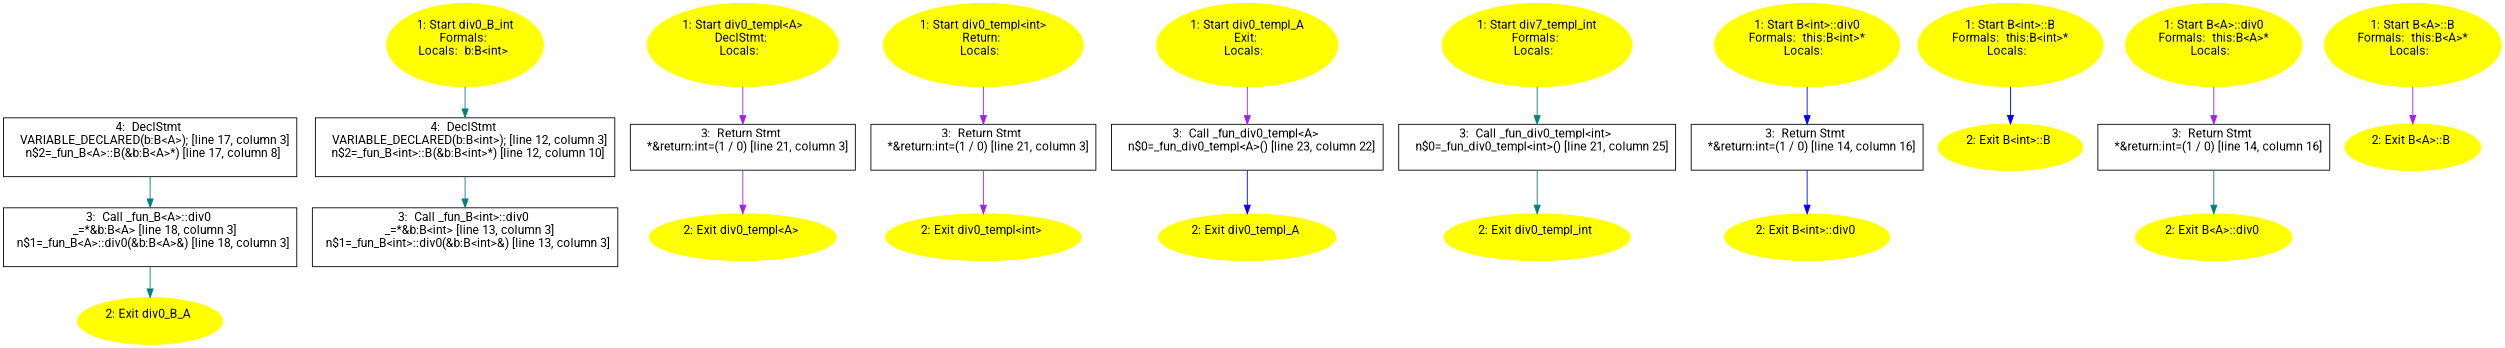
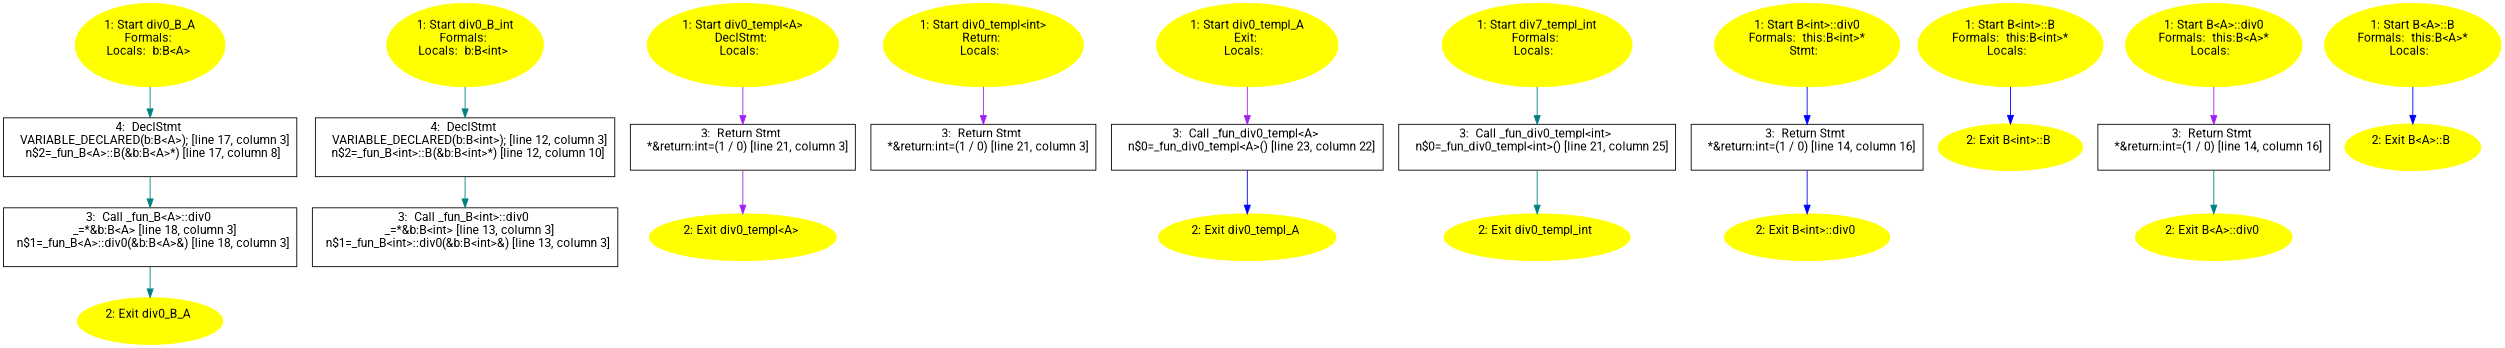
node "1: Start div0_B_A Formals: Locals:  b:B<A>": added
node "1: Start B<int>::div0 Formals:  this:B<int>* Locals:": label "1: Start B<int>::div0 Formals:  this:B<int>* Locals:" -> "1: Start B<int>::div0 Formals:  this:B<int>* Stmt:"
edge "1: Start B<A>::B Formals:  this:B<A>* Locals:" -> "2: Exit B<A>::B": color purple -> blue
node "2: Exit div0_templ<int>": removed
